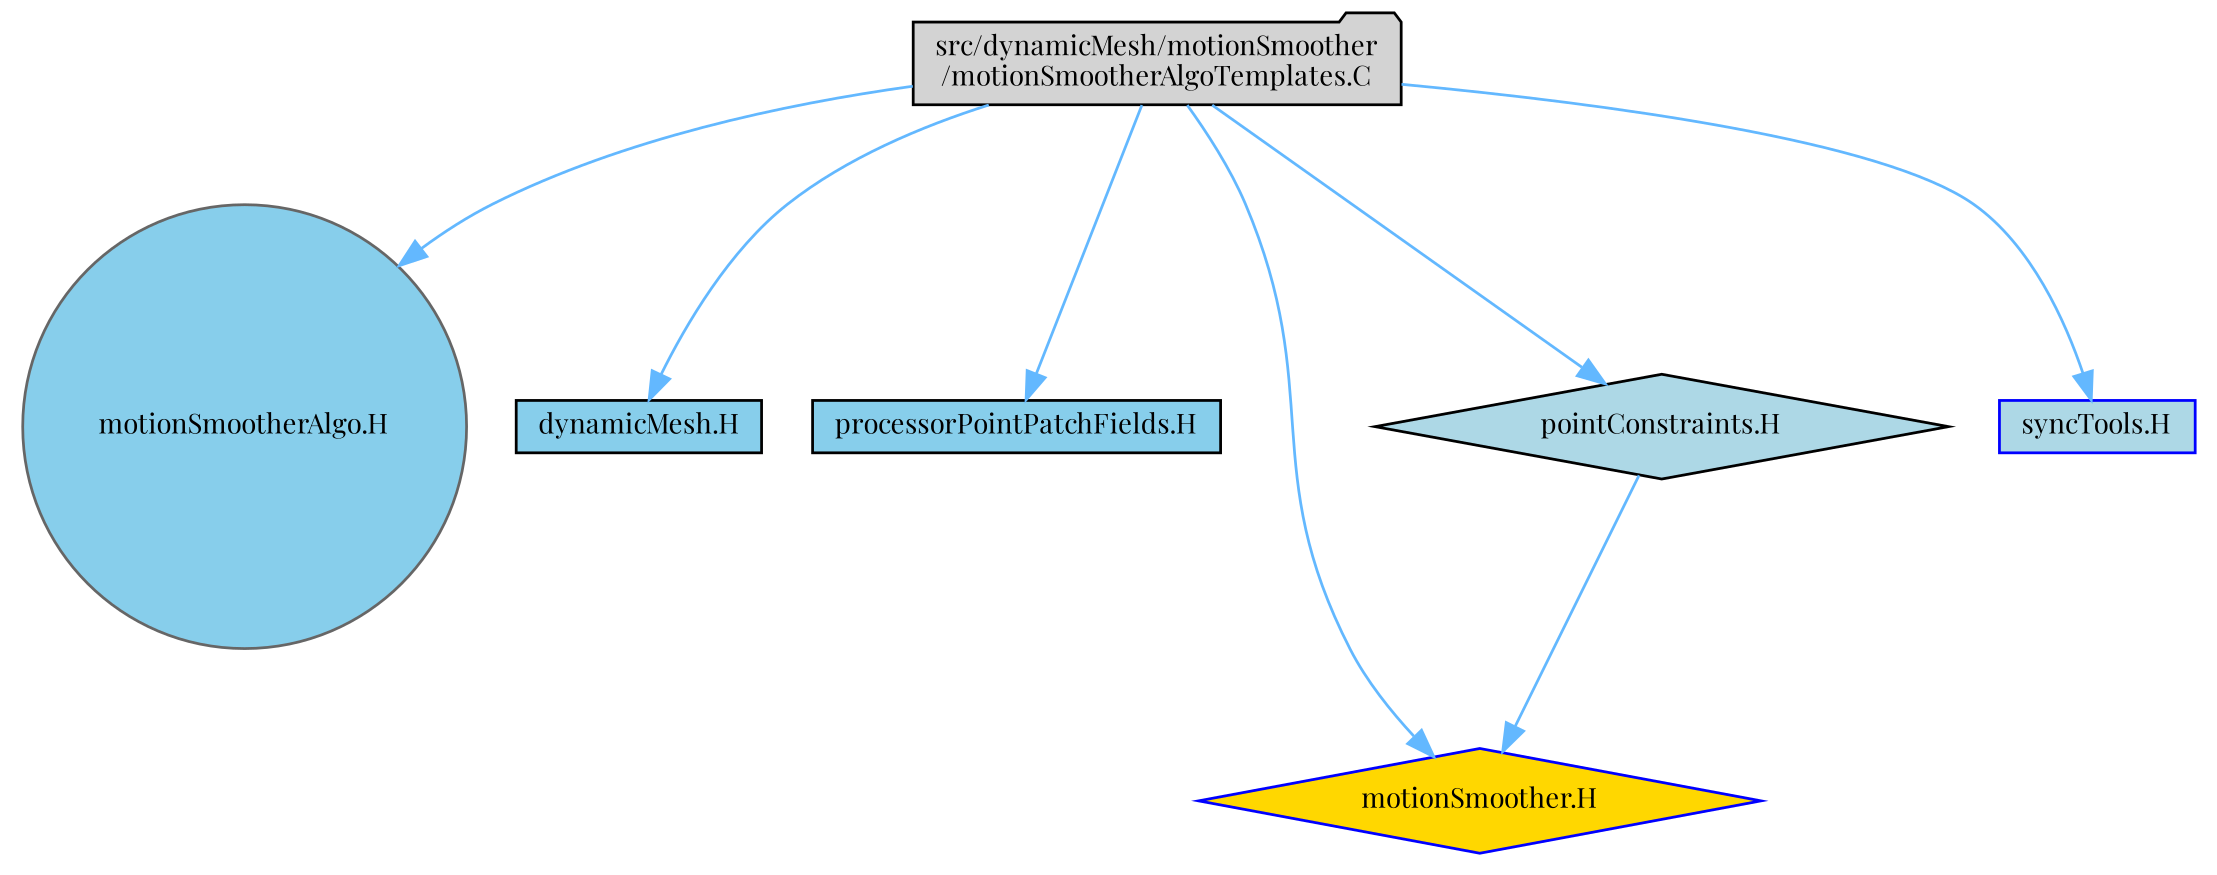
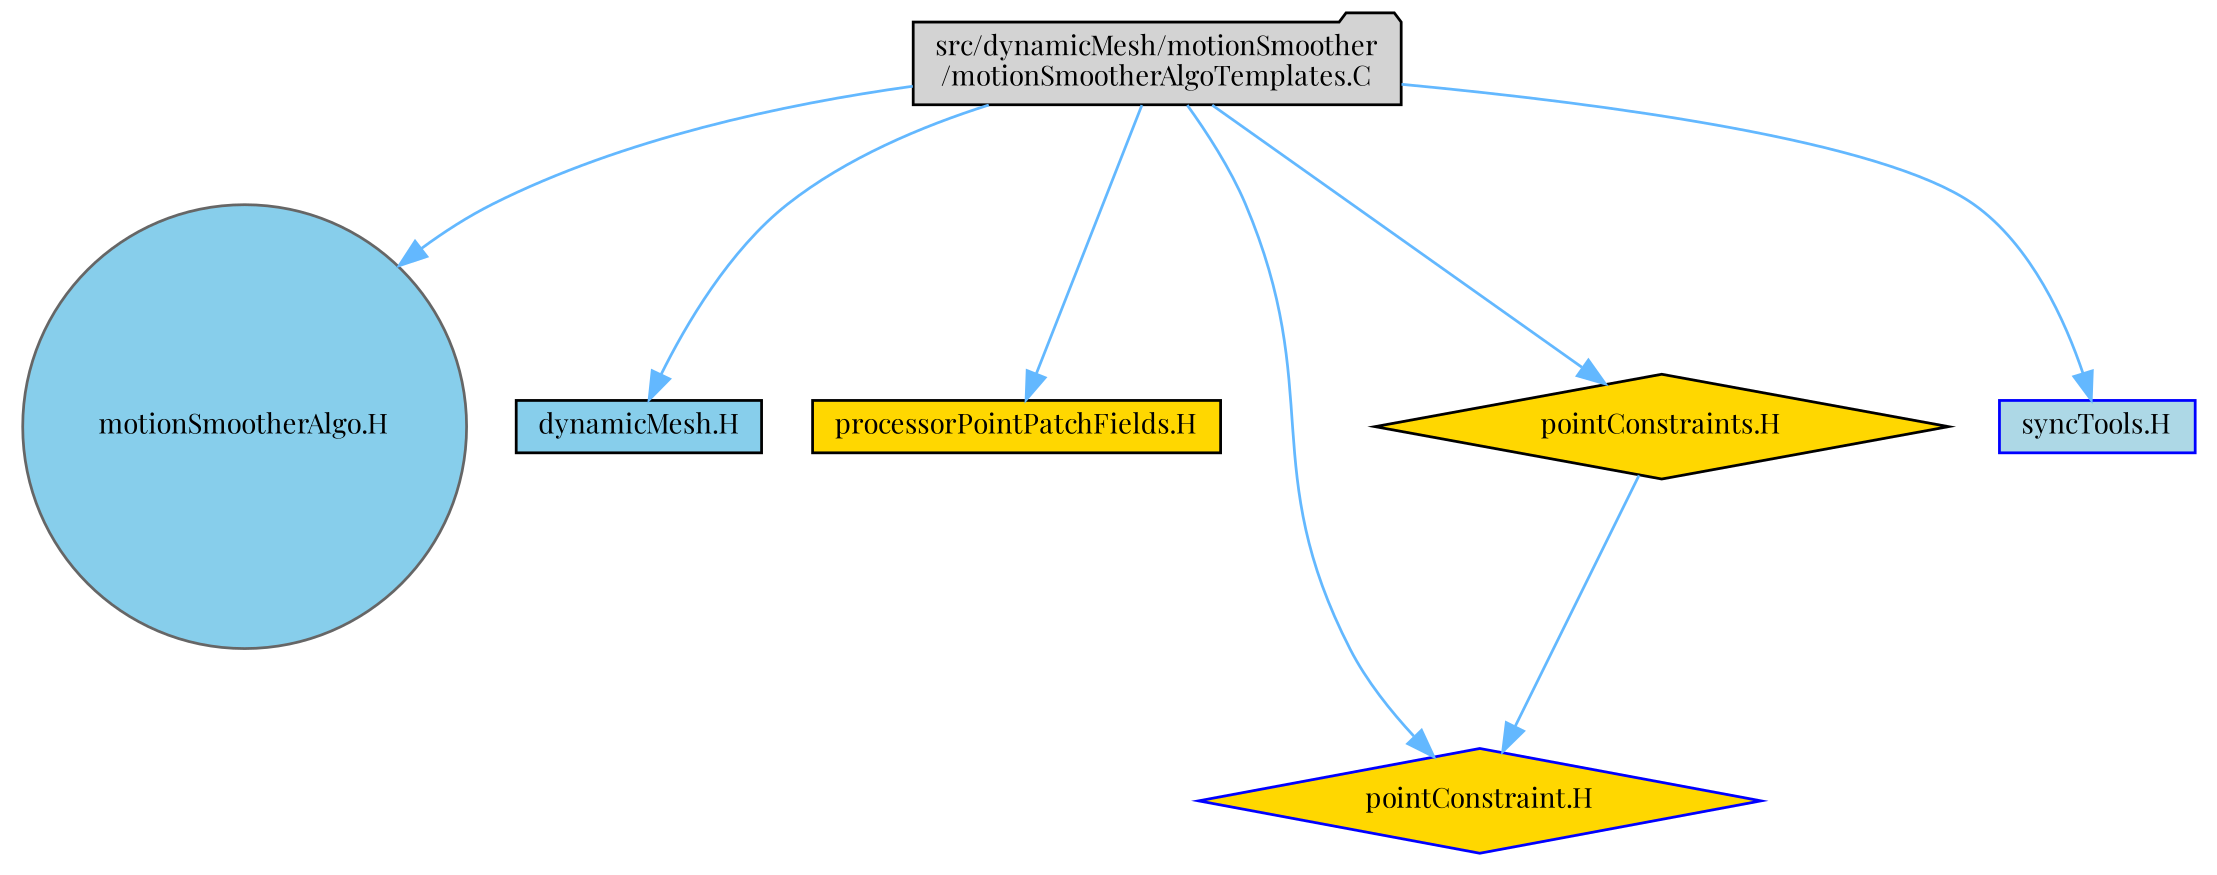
node "processorPointPatchFields.H": fillcolor skyblue -> gold
node "pointConstraints.H": fillcolor lightblue -> gold
node "motionSmoother.H": label "motionSmoother.H" -> "pointConstraint.H"
